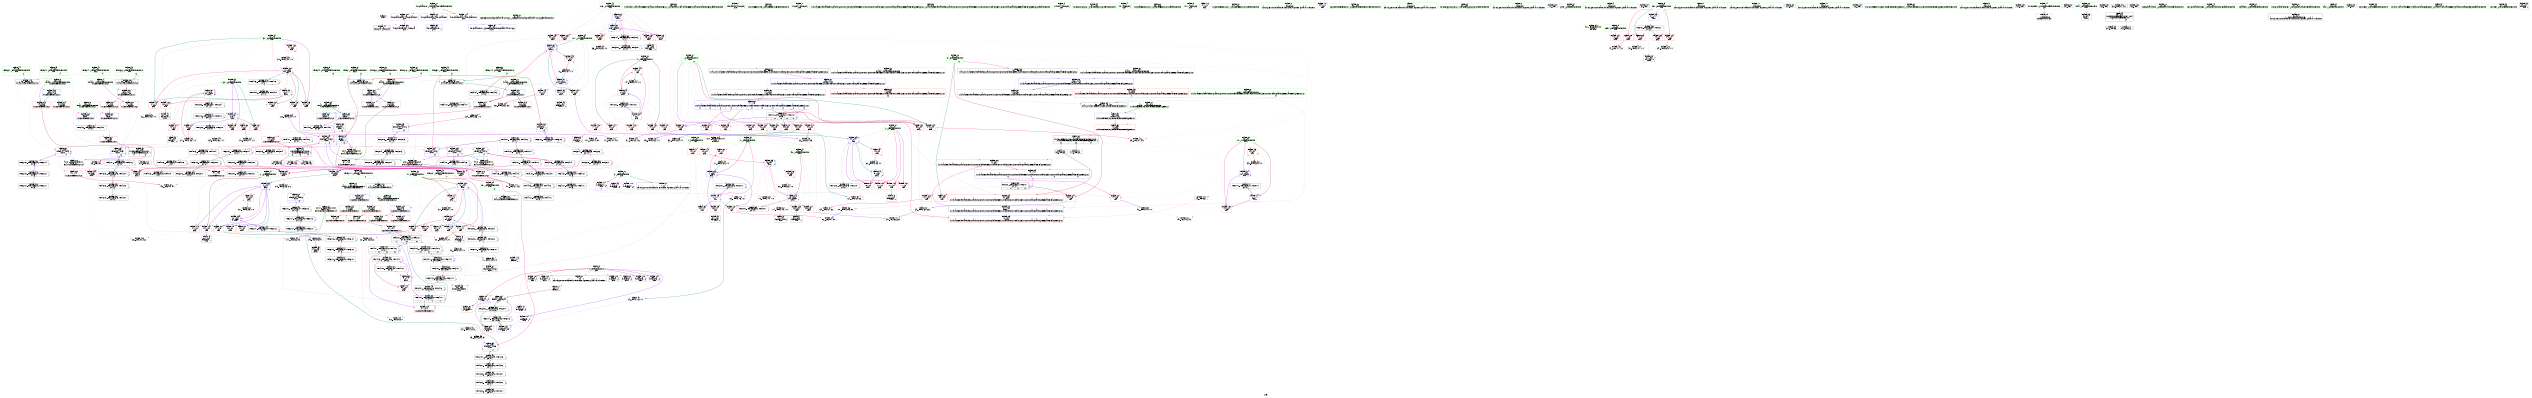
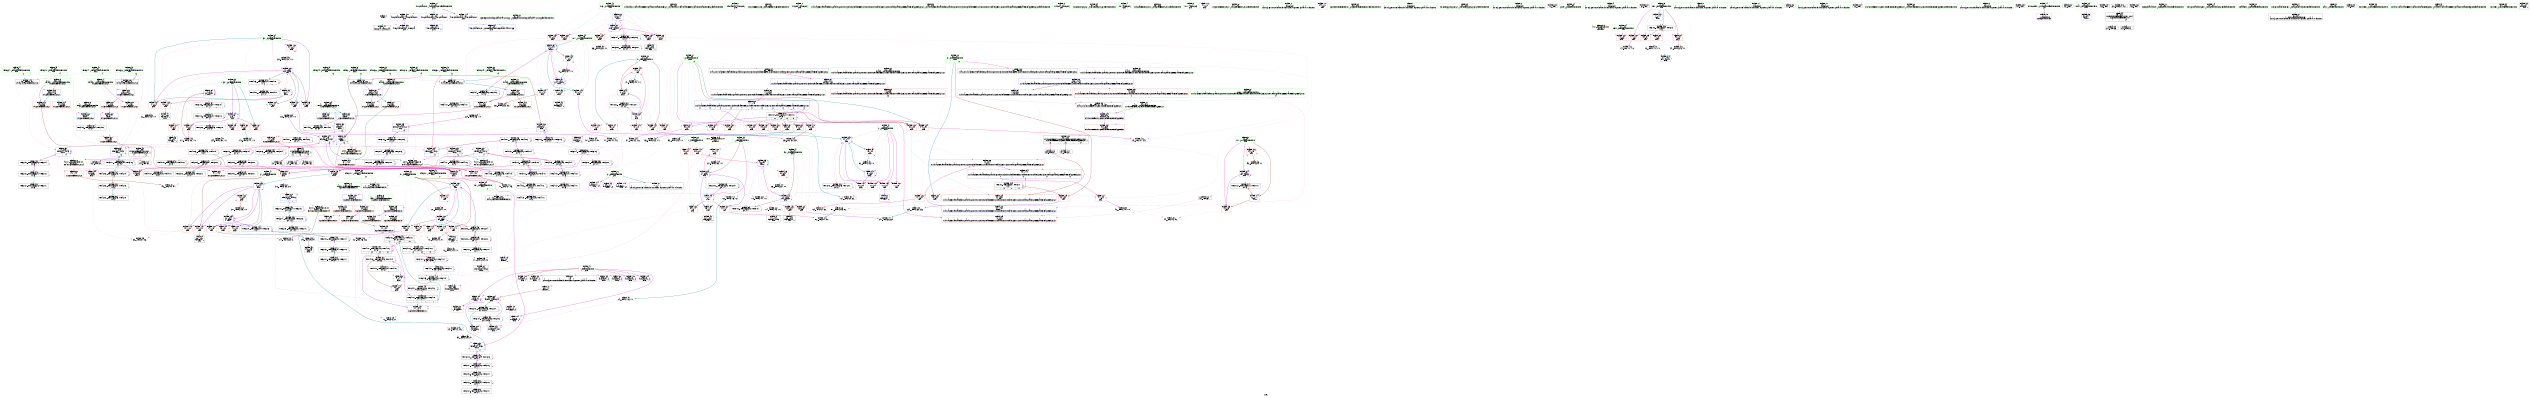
edge "NodeID: 25" -> "NodeID: 125": now "NodeID: 25" -> "NodeID: 508"
